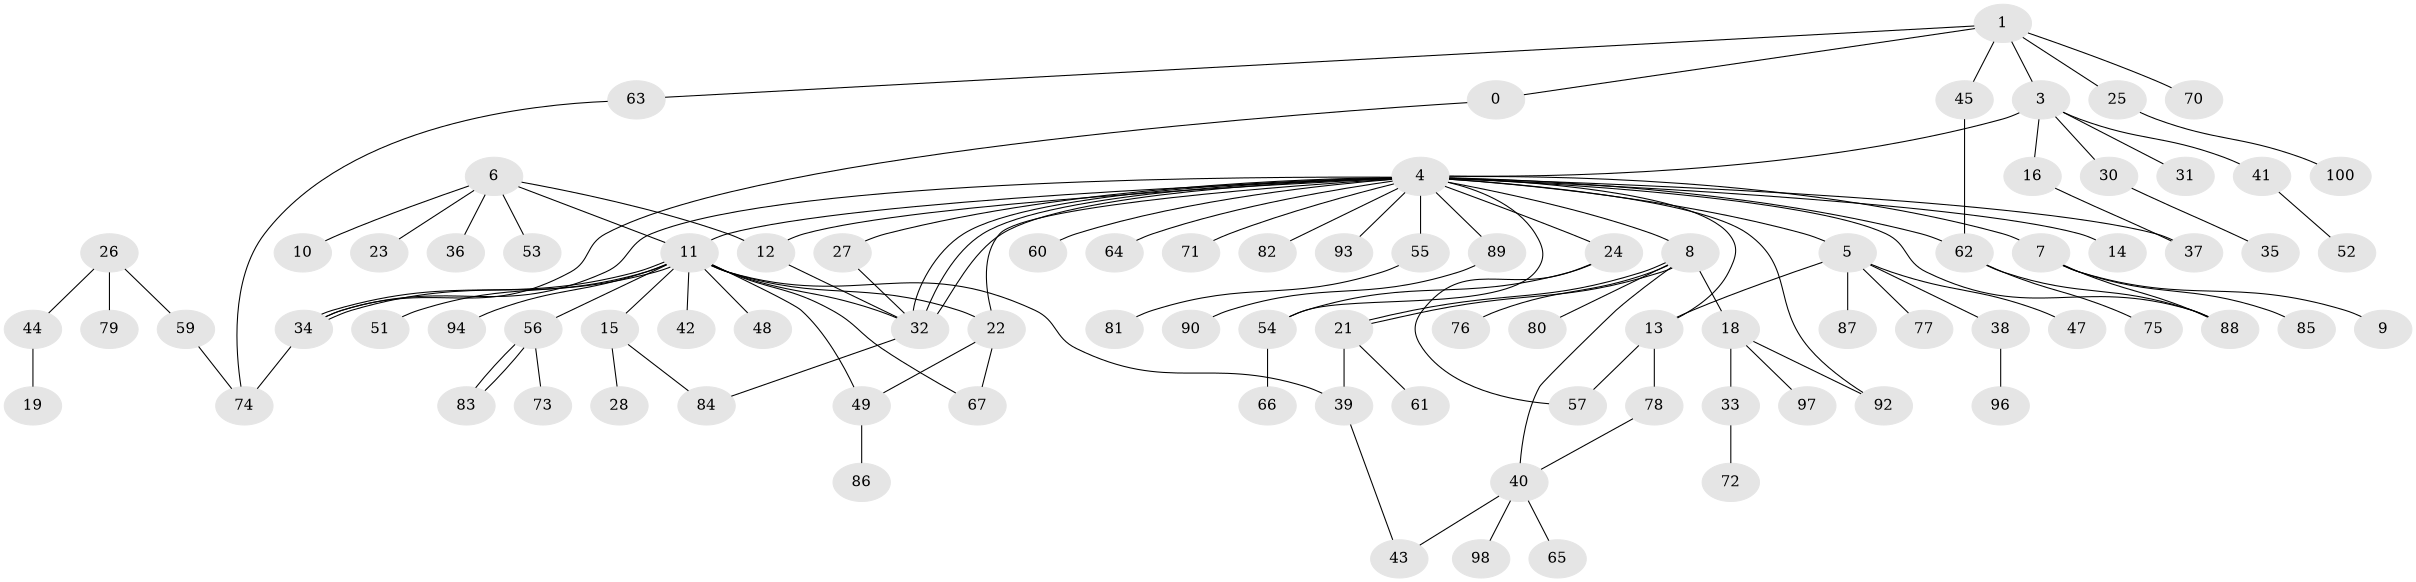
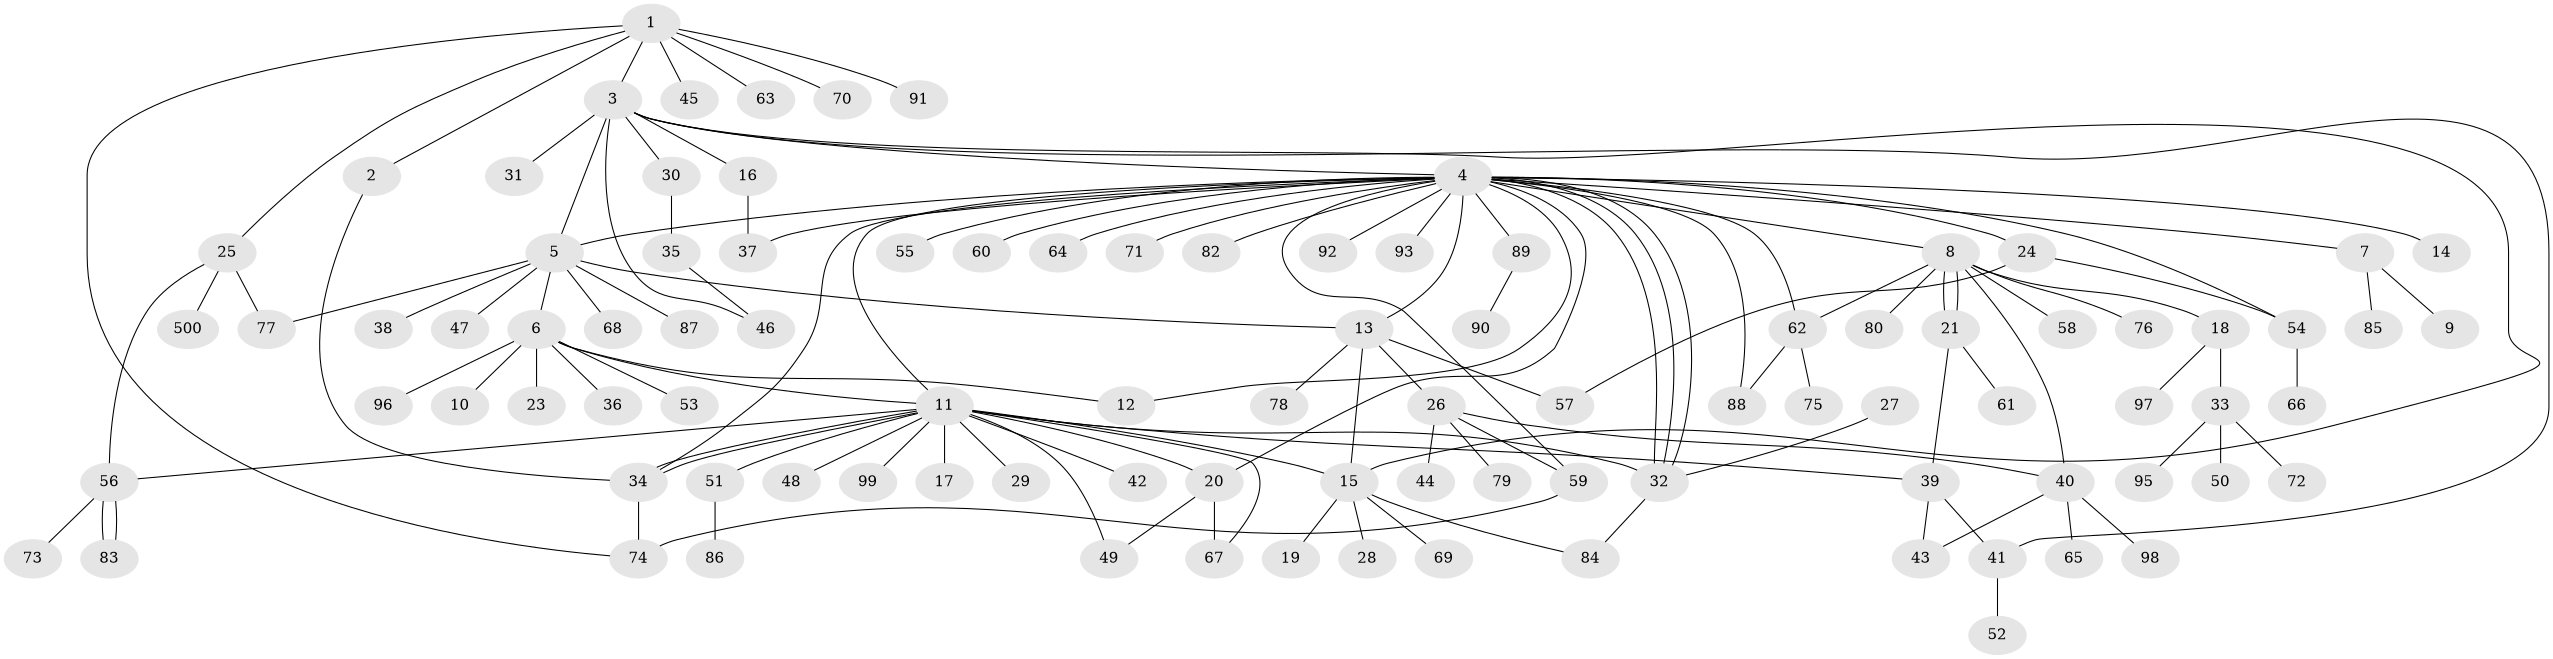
node "91": added
node "0": label "0" -> "2"
edge "3" -- "15": added
edge "63" -- "74": now "1" -- "74"
edge "3" -- "5": added
edge "45" -- "62": now "8" -- "62"
node "100": label "100" -> "500"
edge "4" -- "27": now "4" -- "59"
edge "12" -- "32": removed
edge "25" -- "77": added
edge "5" -- "6": added
edge "7" -- "88": removed
node "94": label "94" -> "99"
node "68": added
node "46": added
node "22": label "22" -> "20"
node "81": removed
node "58": added
edge "25" -- "56": added
edge "44" -- "19": now "15" -- "19"
edge "13" -- "26": added
edge "18" -- "92": removed
edge "38" -- "96": now "6" -- "96"
edge "13" -- "15": added
edge "49" -- "86": now "51" -- "86"
edge "78" -- "40": now "26" -- "40"
node "17": added
node "29": added
node "95": added
node "50": added
edge "39" -- "41": added
node "69": added
